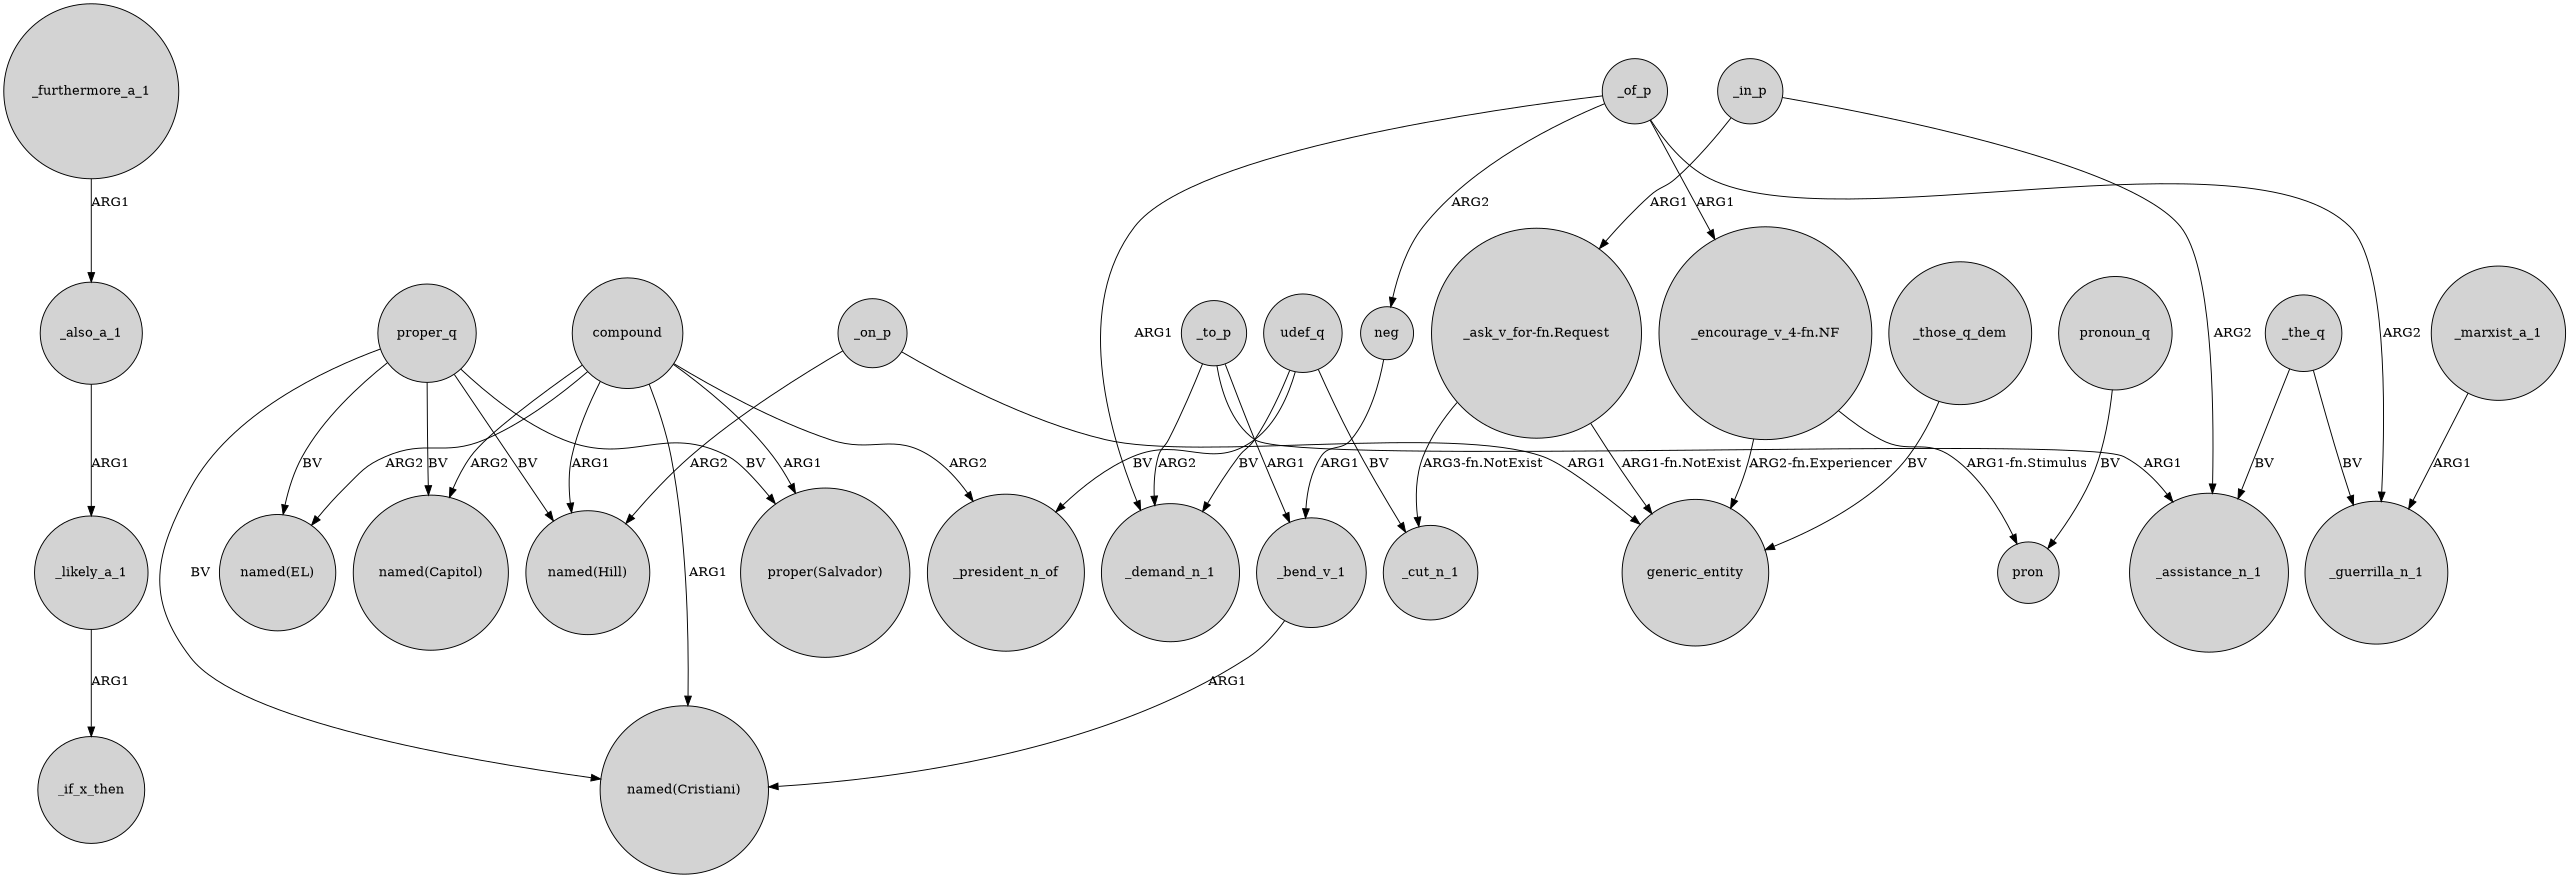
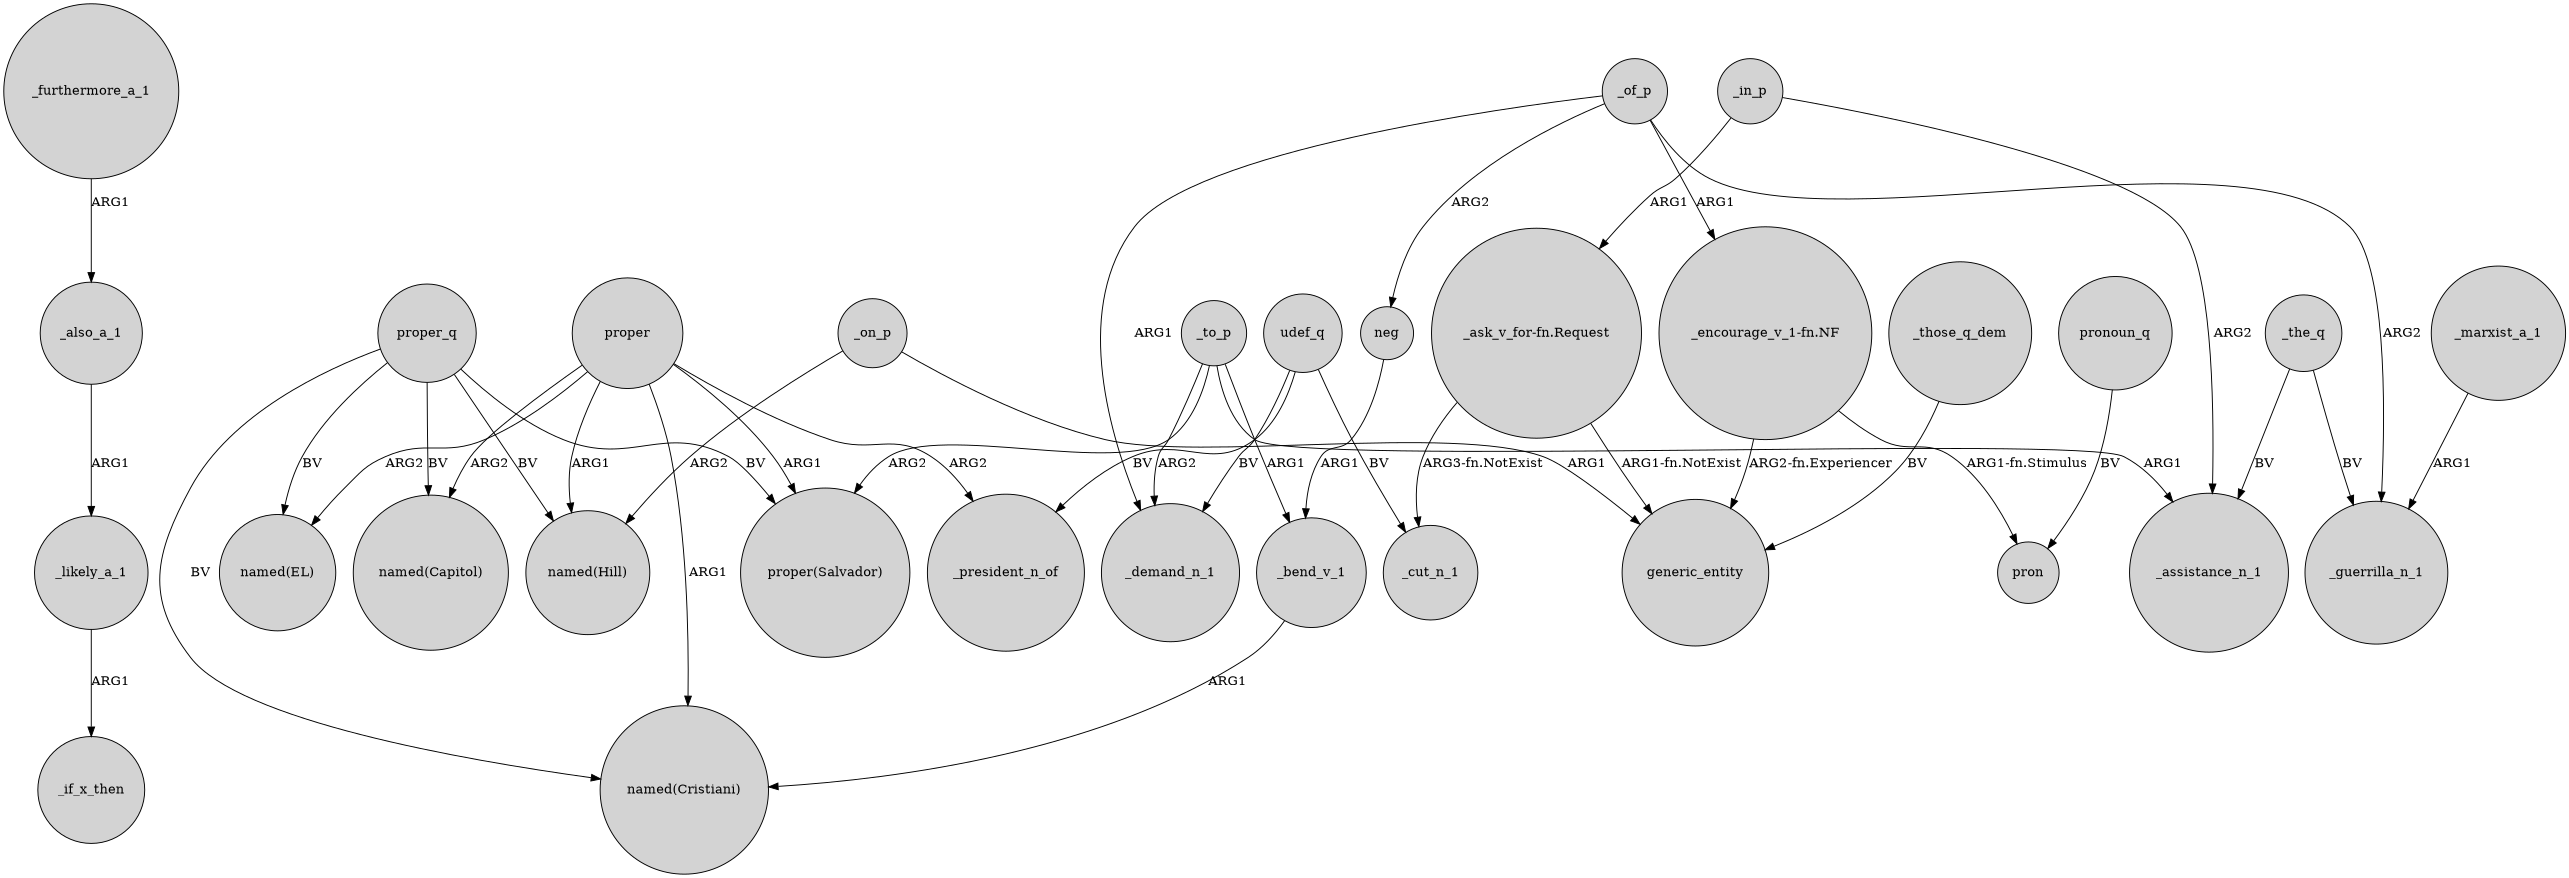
node "compound": label "compound" -> "proper"
node "_encourage_v_4-fn.NF": label "_encourage_v_4-fn.NF" -> "_encourage_v_1-fn.NF"
edge "_to_p" -> "proper(Salvador)": added, label "ARG2"
